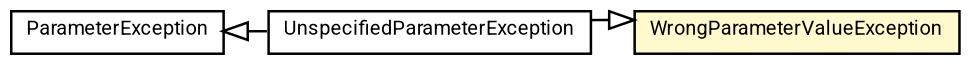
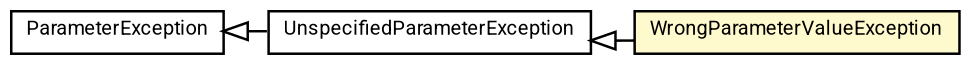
edge "UnspecifiedParameterException" -> "WrongParameterValueException": reversed
